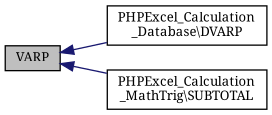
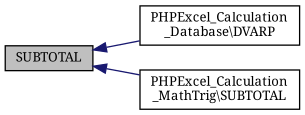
node "VARP": label "VARP" -> "SUBTOTAL"
